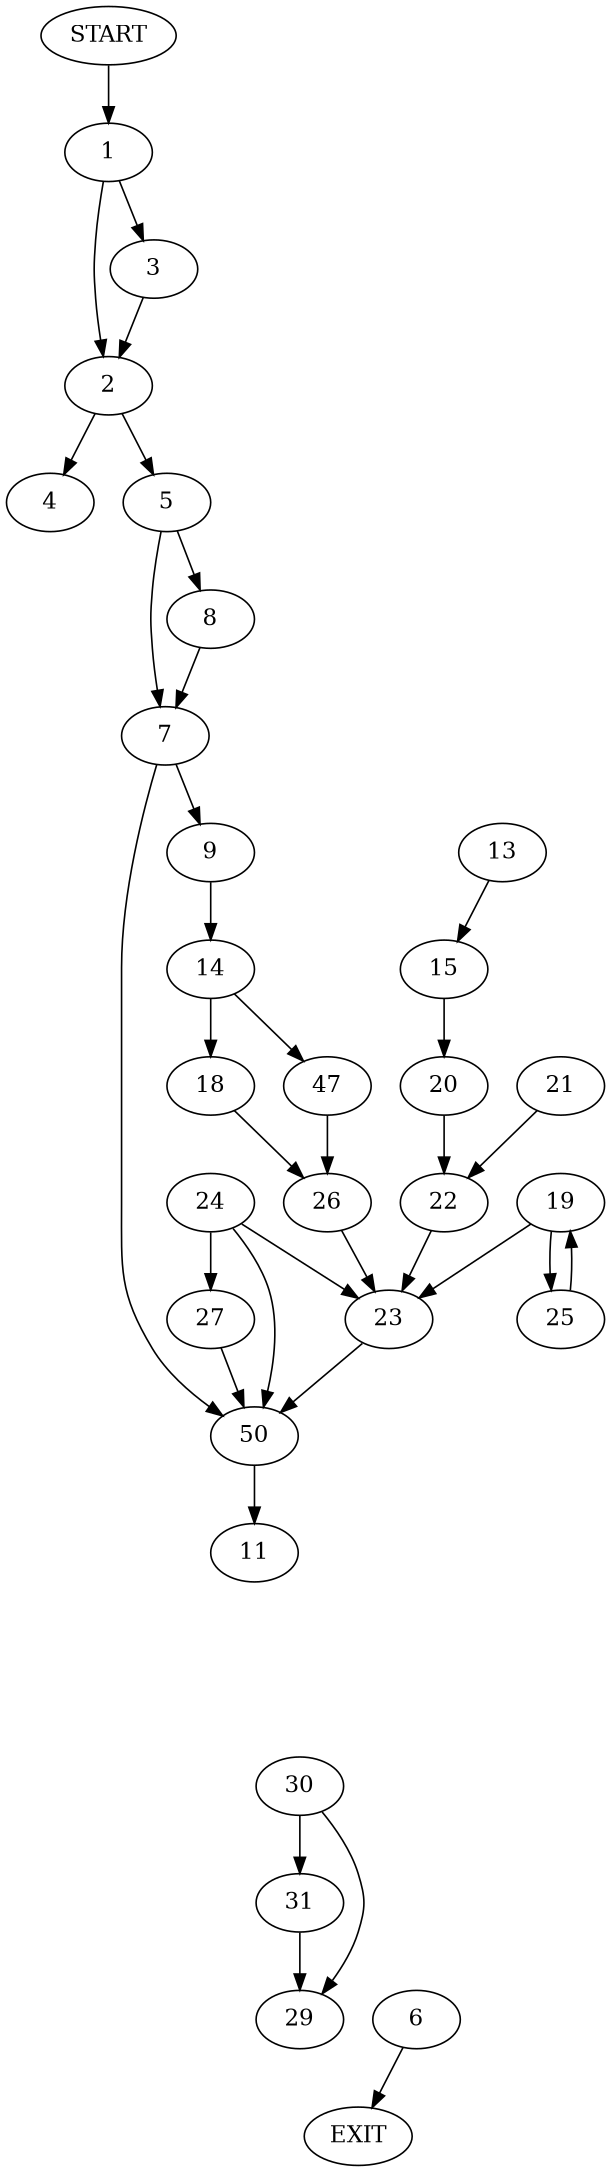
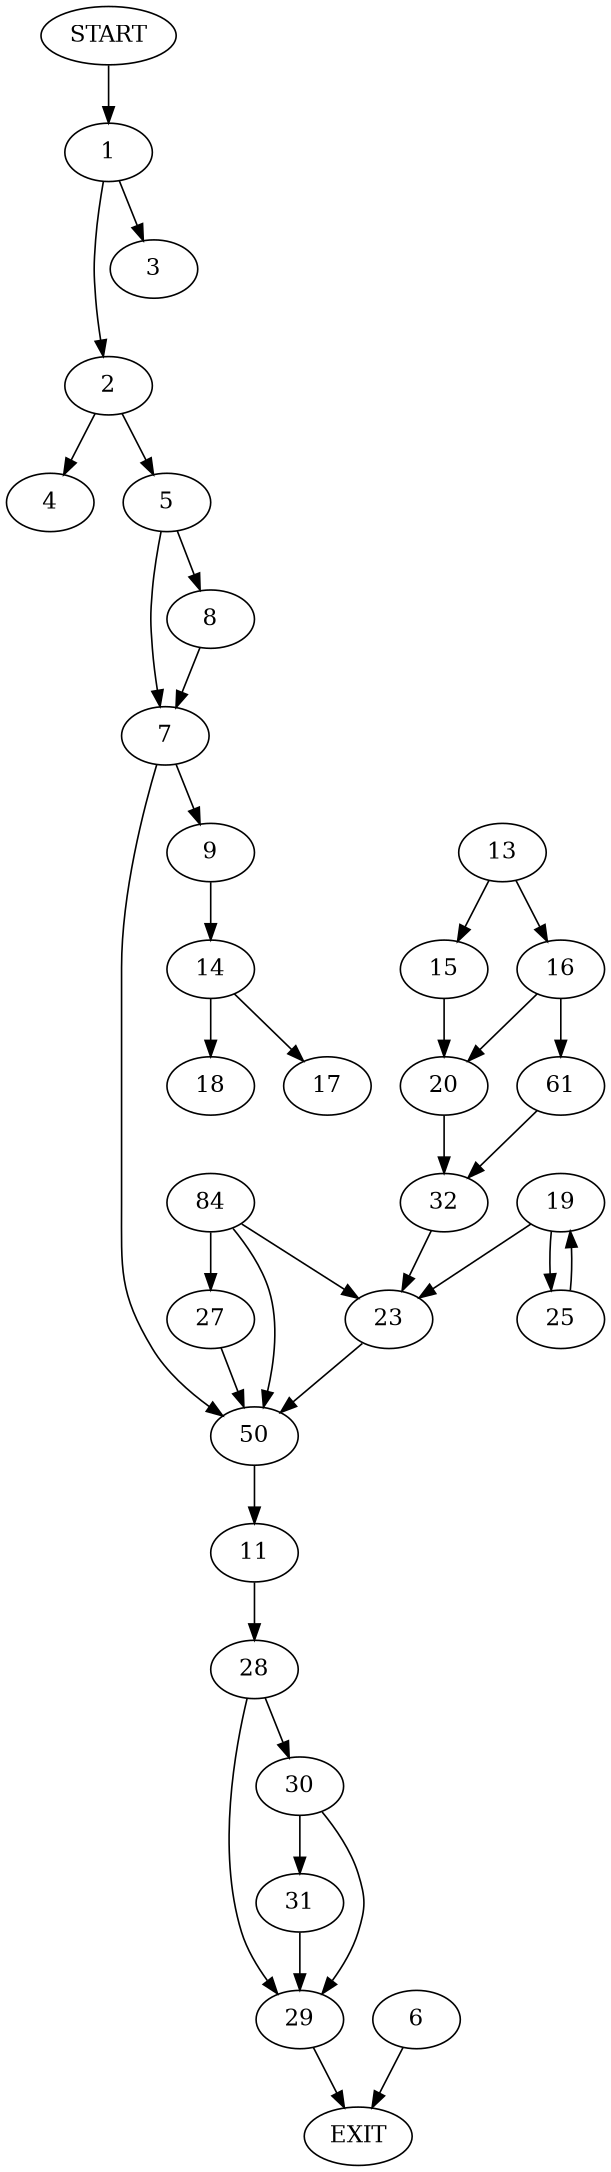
edge "3" -> "2": removed
node "16": added
node "47": label "47" -> "17"
node "21": label "21" -> "61"
node "24": label "24" -> "84"
node "26": removed
node "22": label "22" -> "32"
node "28": added
edge "29" -> "EXIT": added
